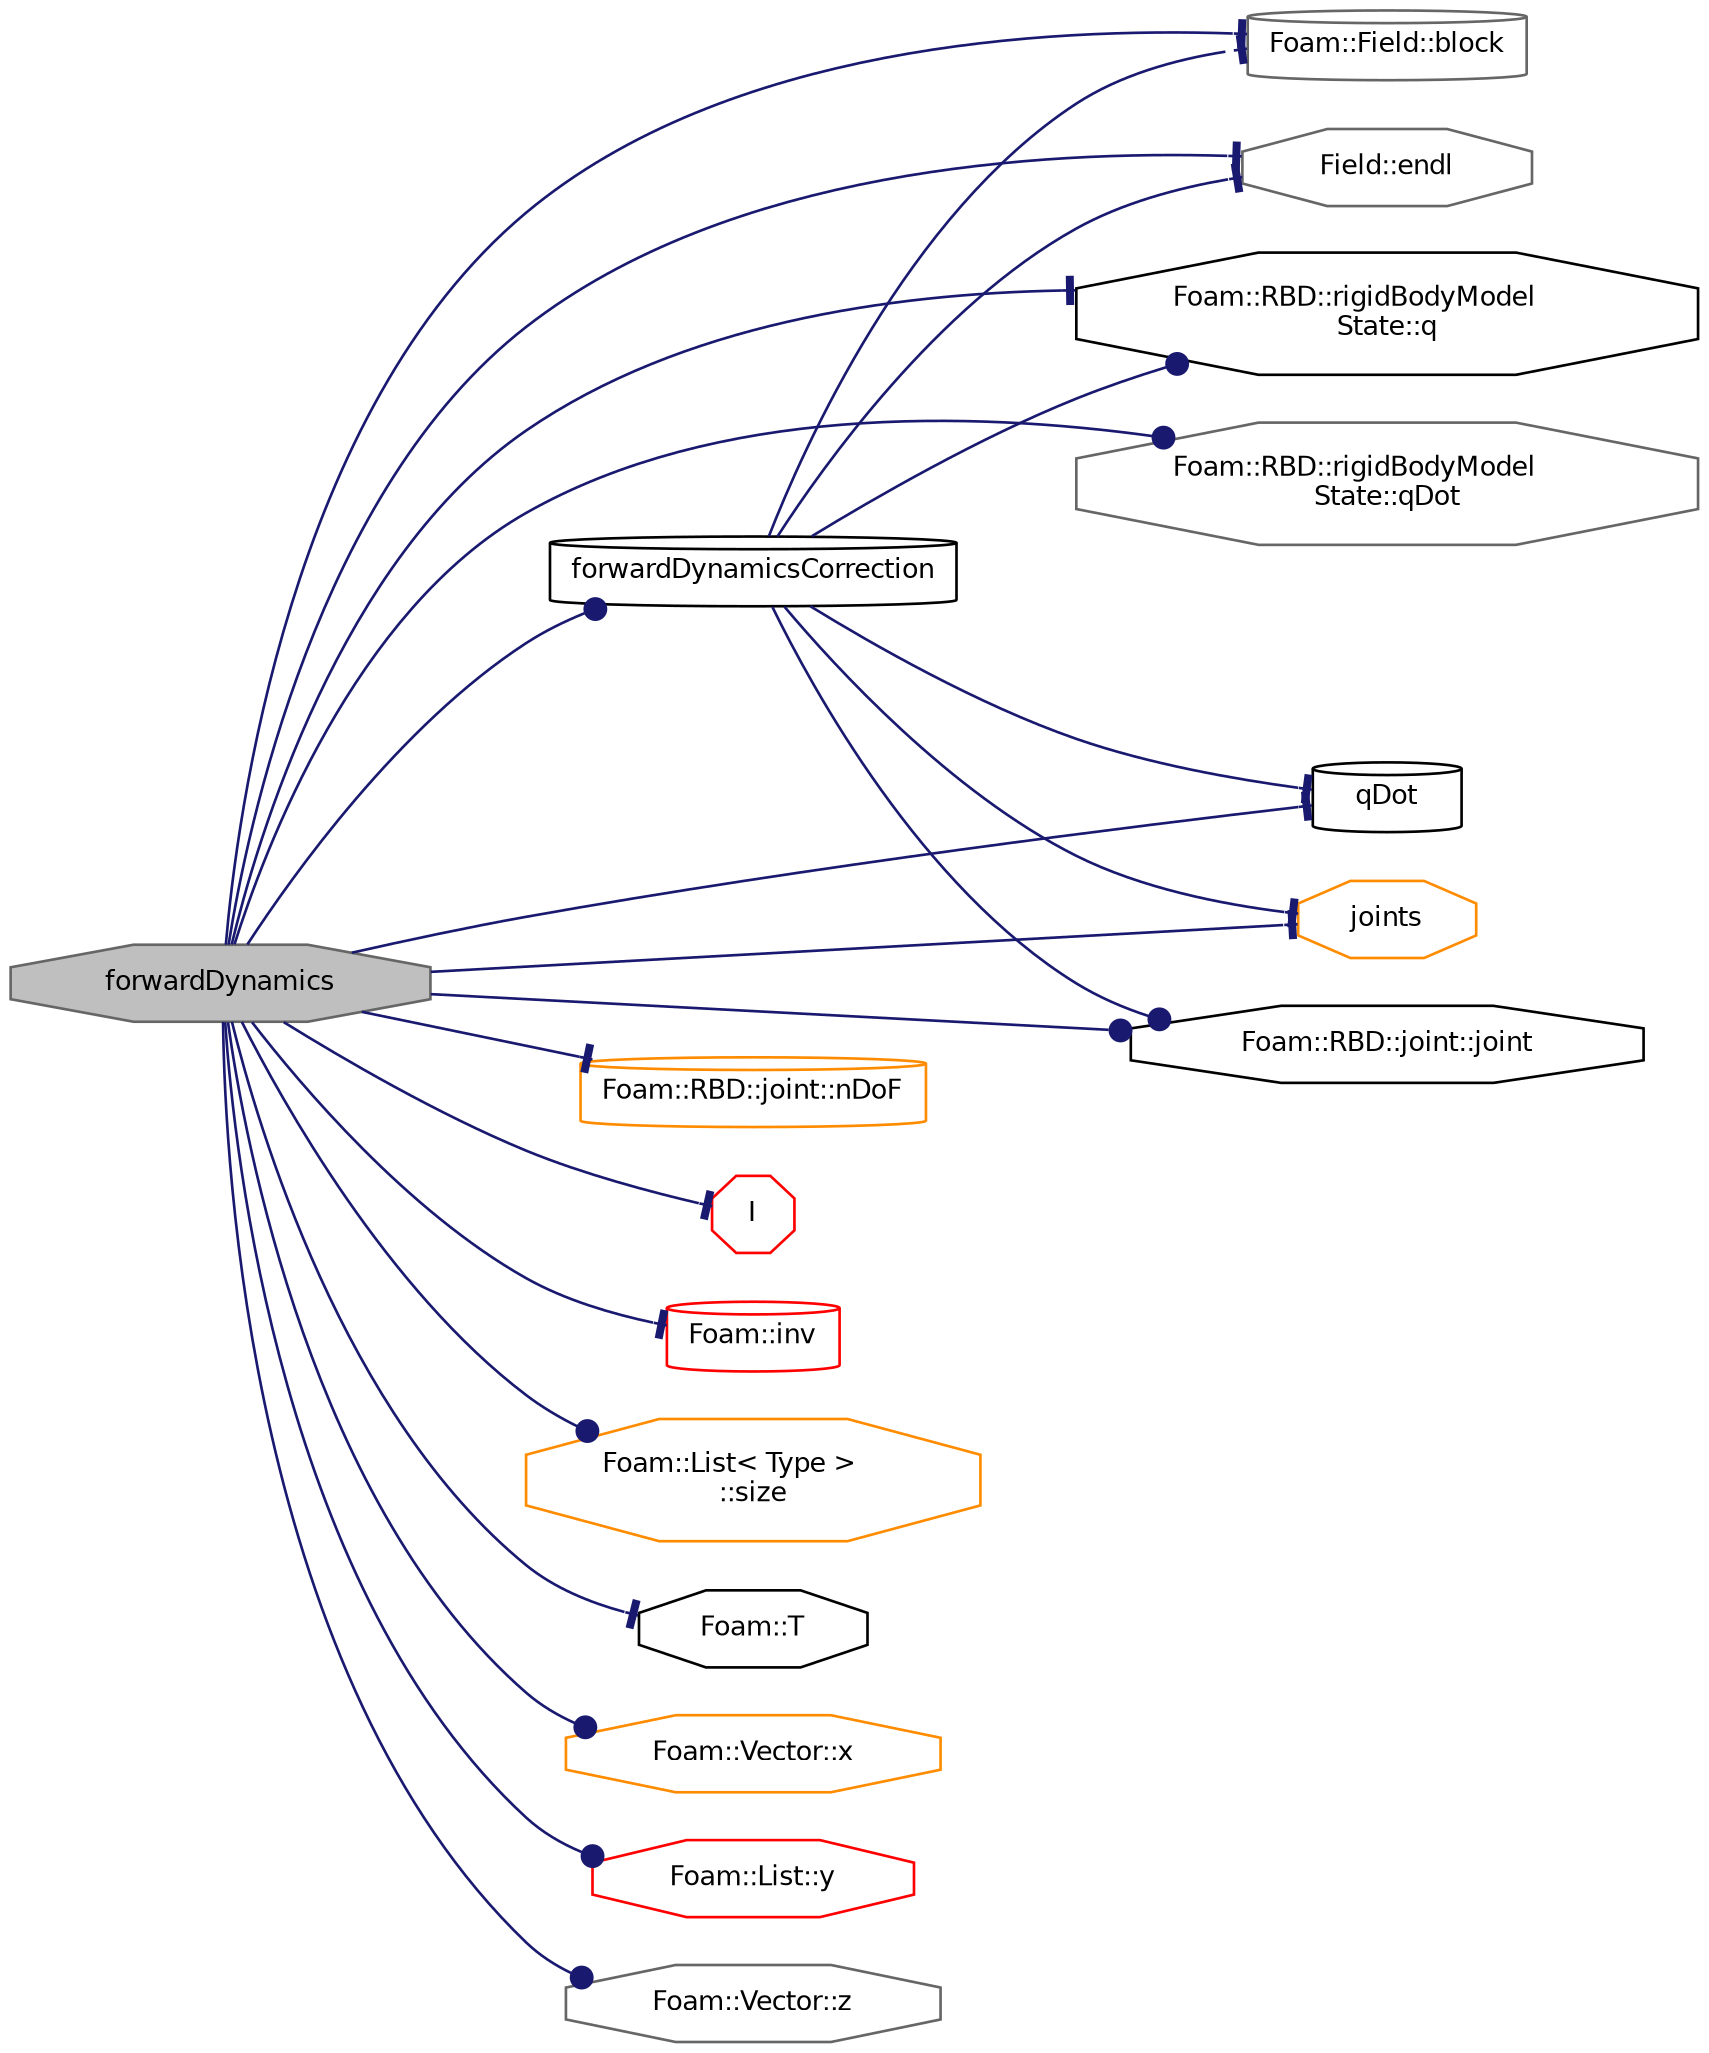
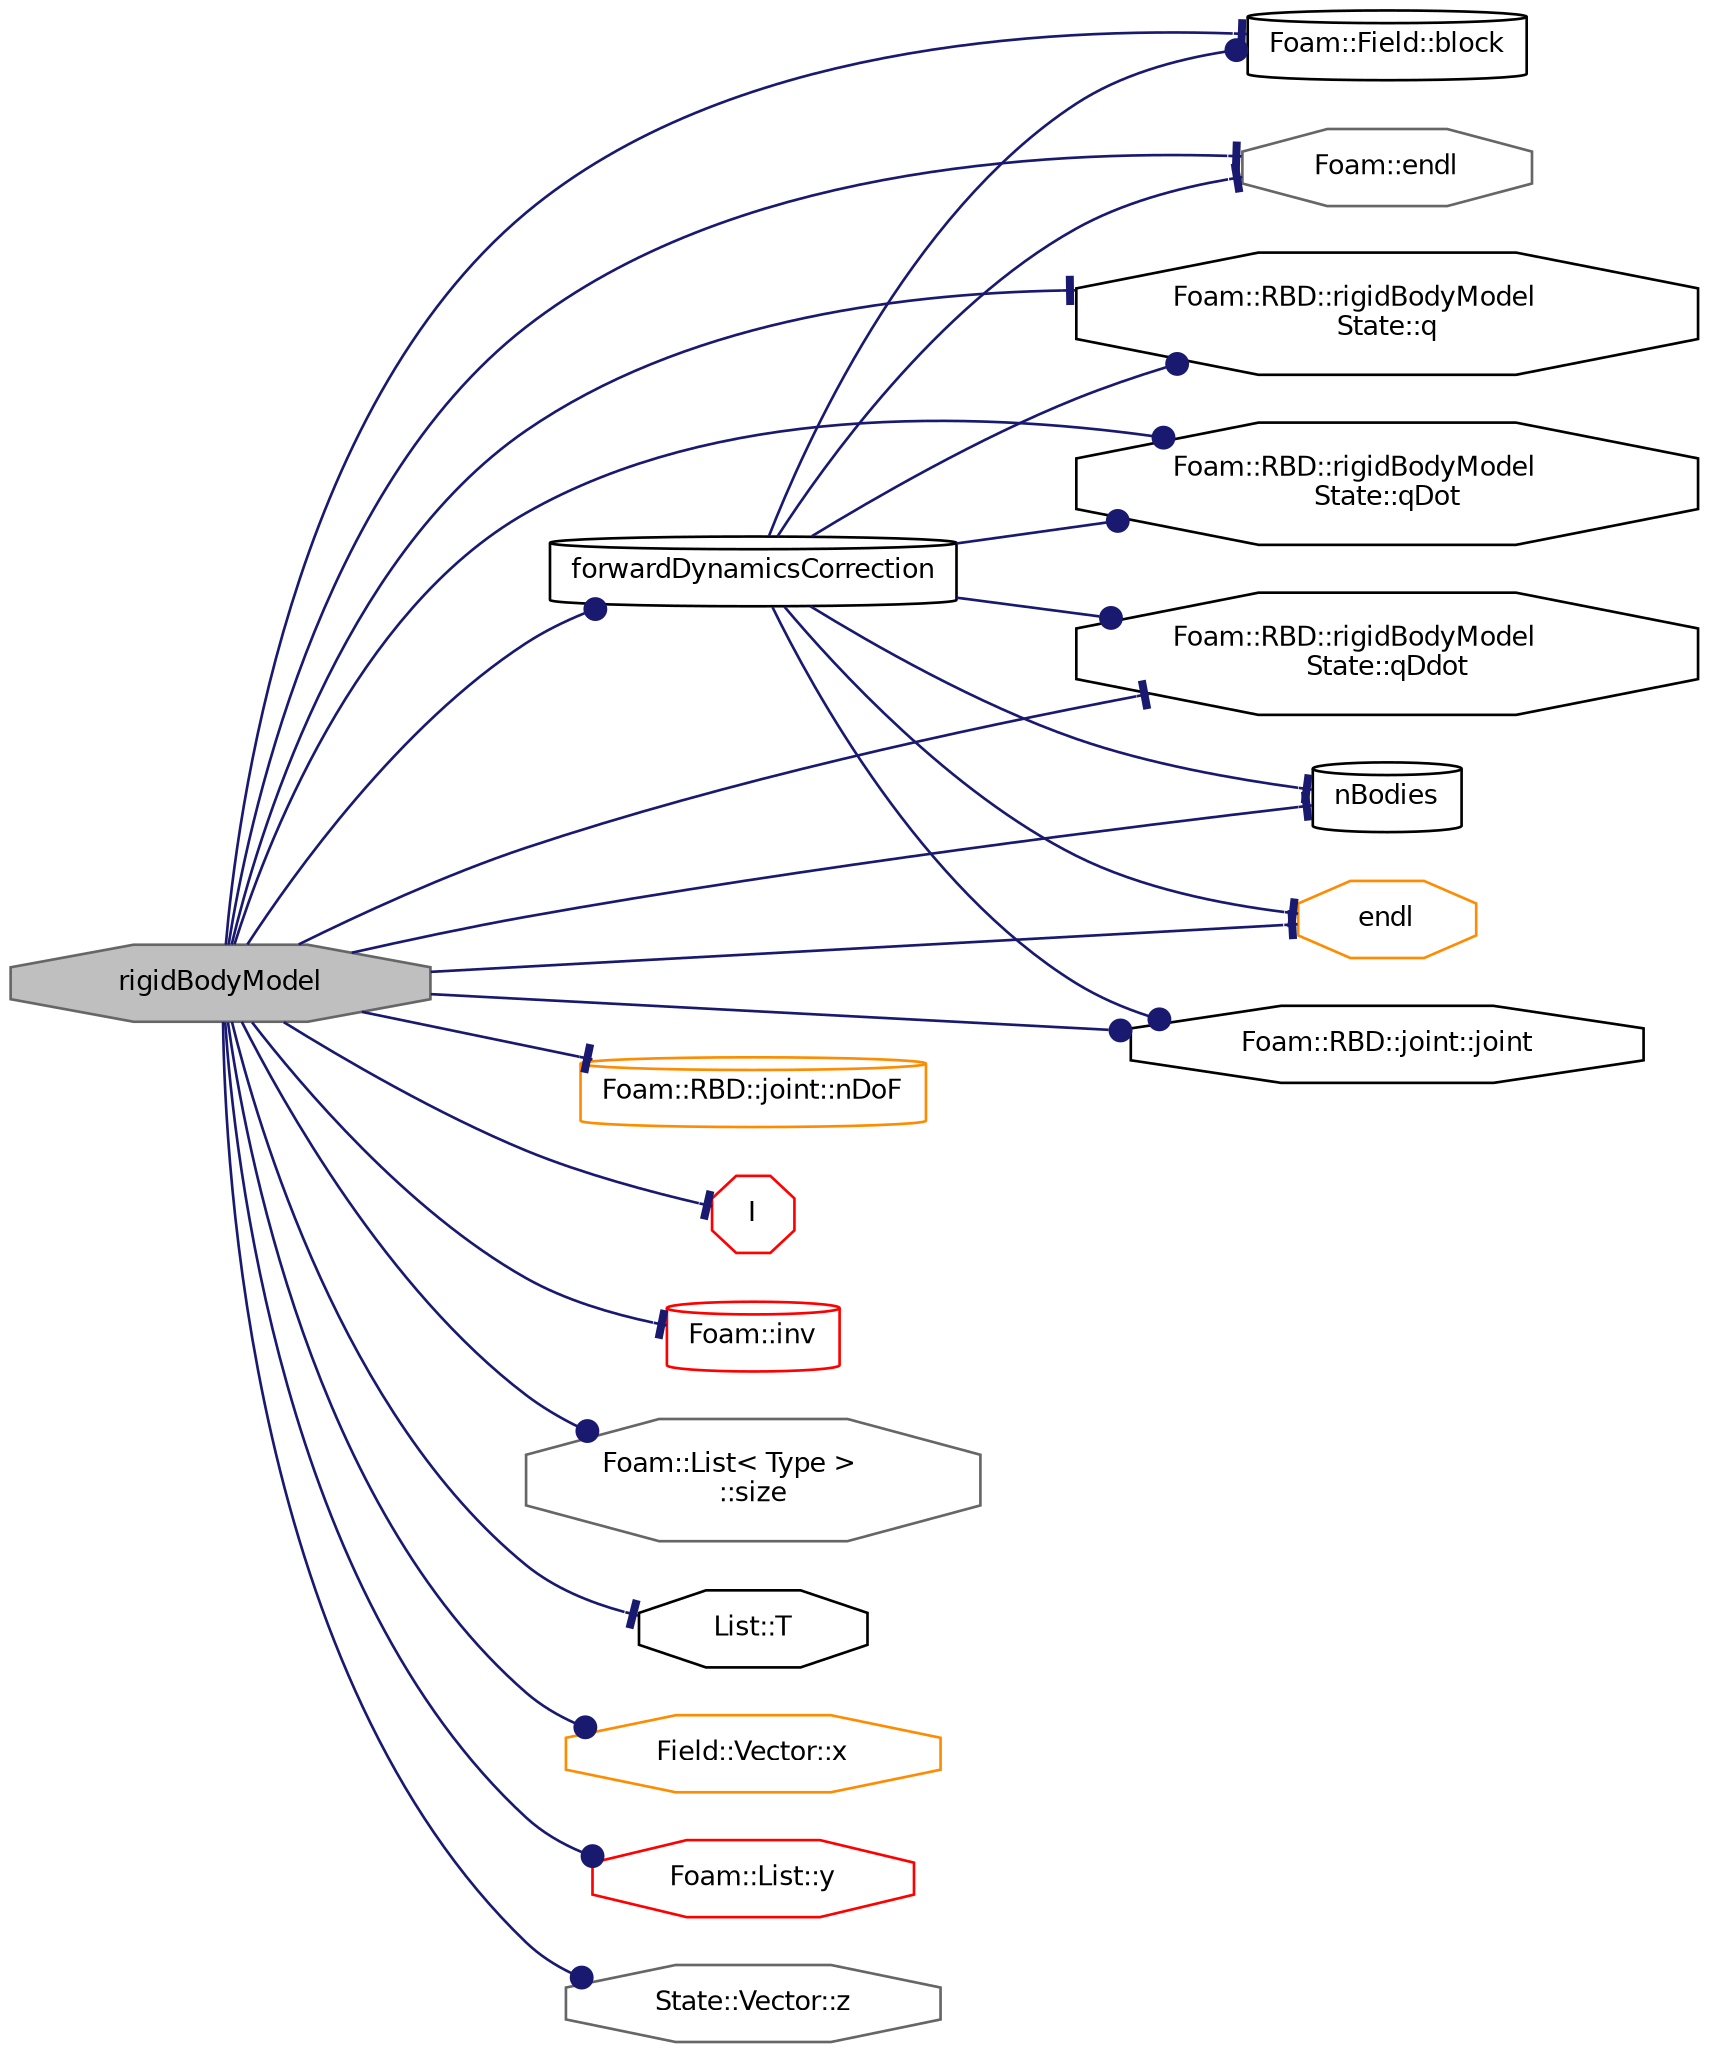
node "Foam::Field::block": color gray40 -> black
node "Field::endl": label "Field::endl" -> "Foam::endl"
edge "forwardDynamicsCorrection" -> "Foam::Field::block": arrowhead tee -> dot
node "Foam::RBD::rigidBodyModel State::qDot": color gray40 -> black
edge "forwardDynamicsCorrection" -> "Foam::RBD::rigidBodyModel State::qDot": added
node "Foam::RBD::rigidBodyModel State::qDdot": added
node "qDot": label "qDot" -> "nBodies"
node "joints": label "joints" -> "endl"
node "forwardDynamics": label "forwardDynamics" -> "rigidBodyModel"
node "Foam::List< Type > ::size": color darkorange -> gray40
node "Foam::T": label "Foam::T" -> "List::T"
node "Foam::Vector::x": label "Foam::Vector::x" -> "Field::Vector::x"
node "Foam::Vector::z": label "Foam::Vector::z" -> "State::Vector::z"
